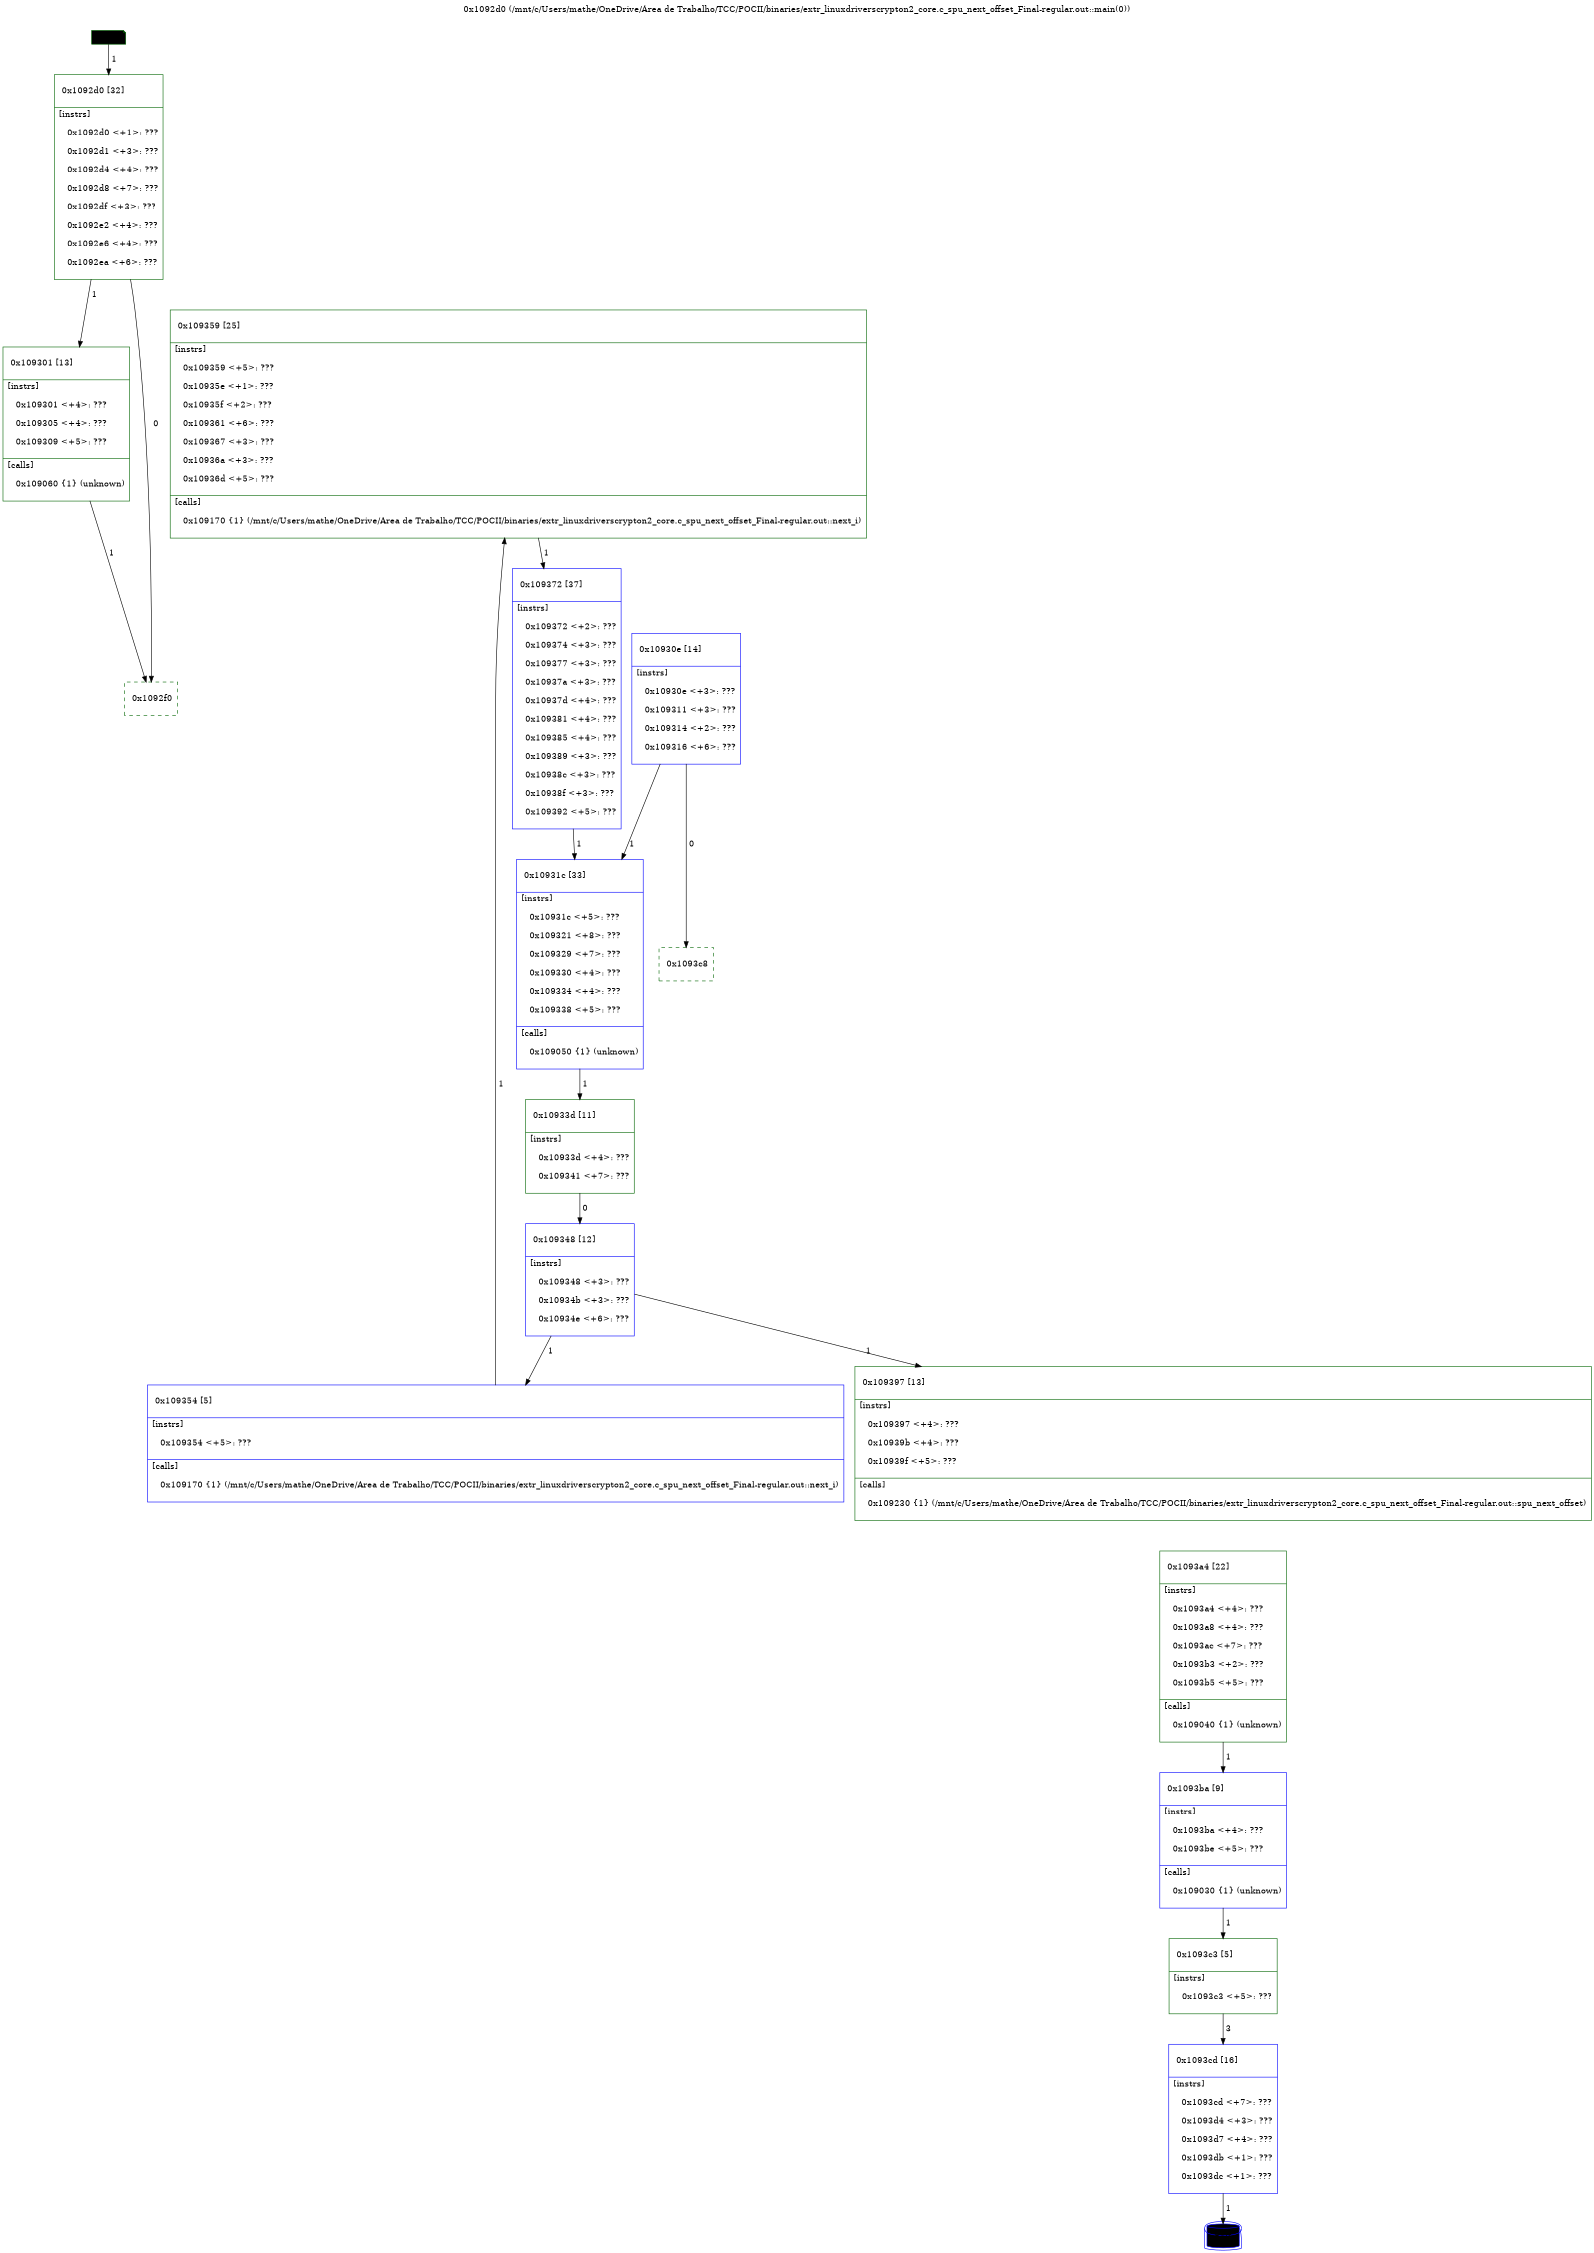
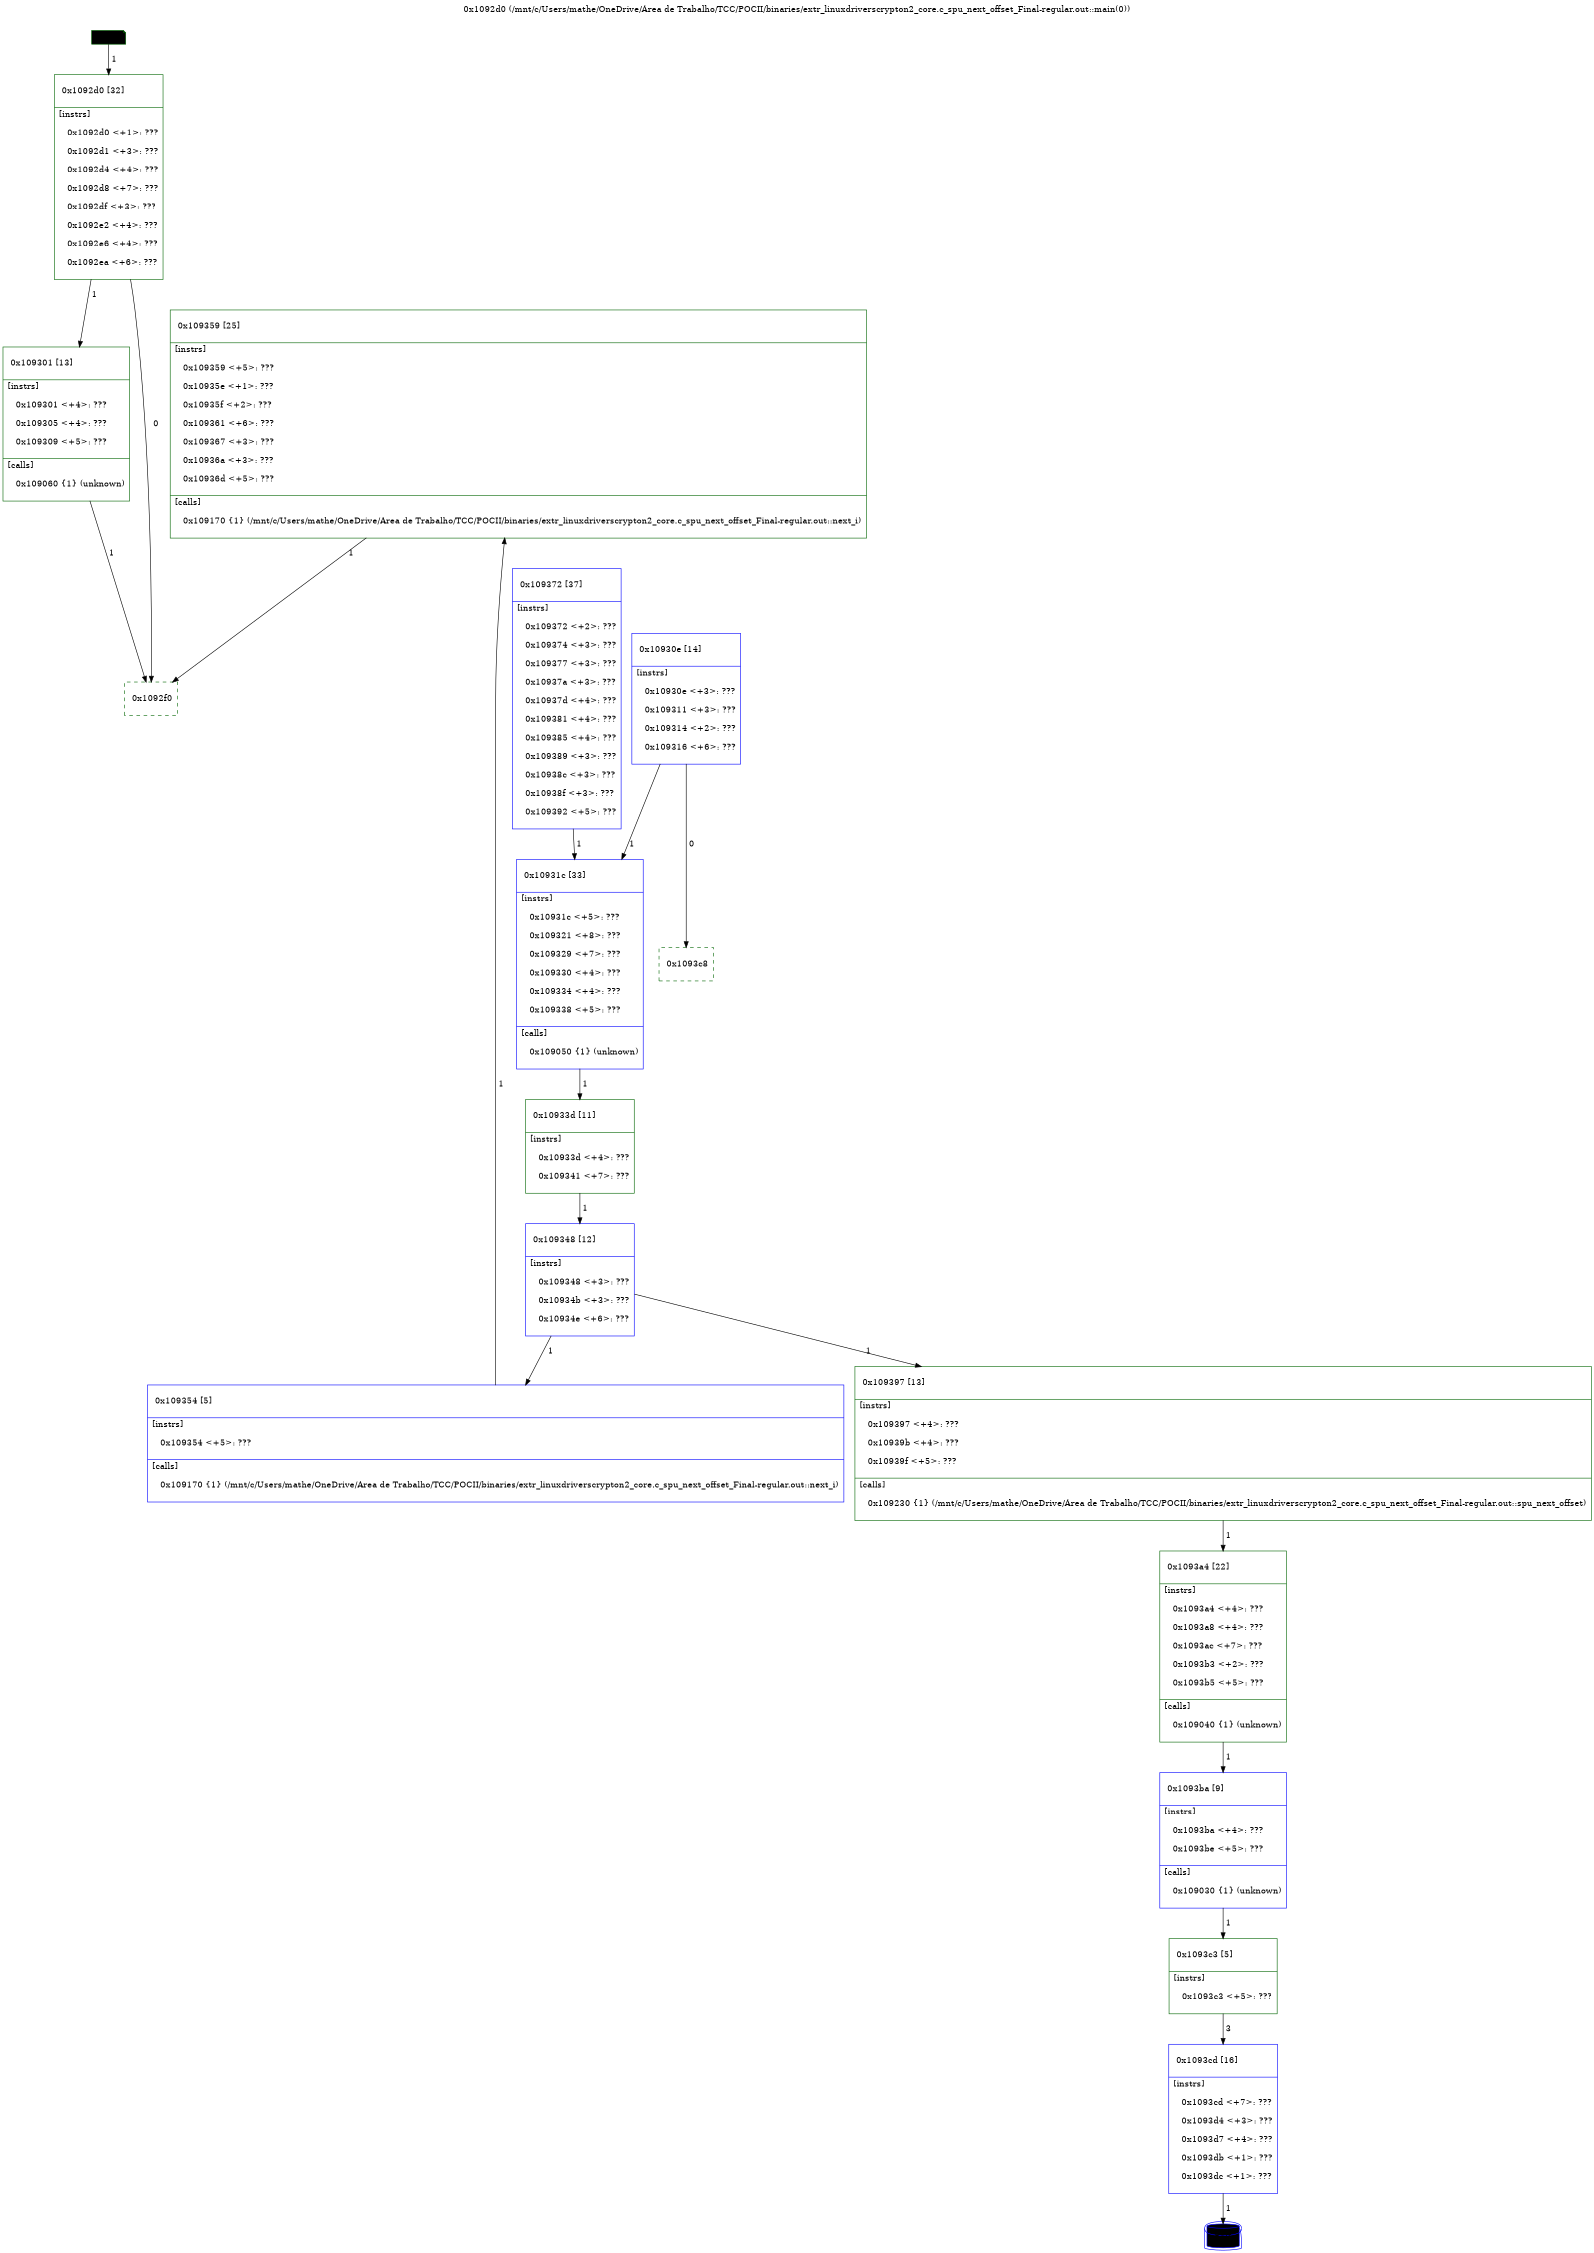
edge "0x109359 [25]" -> "0x109372 [37]": now "0x109359 [25]" -> "0x1092f0"
edge "0x10933d [11]" -> "0x109348 [12]": label " 0" -> " 1"
edge "0x109397 [13]" -> "0x1093a4 [22]": added, label "1"
